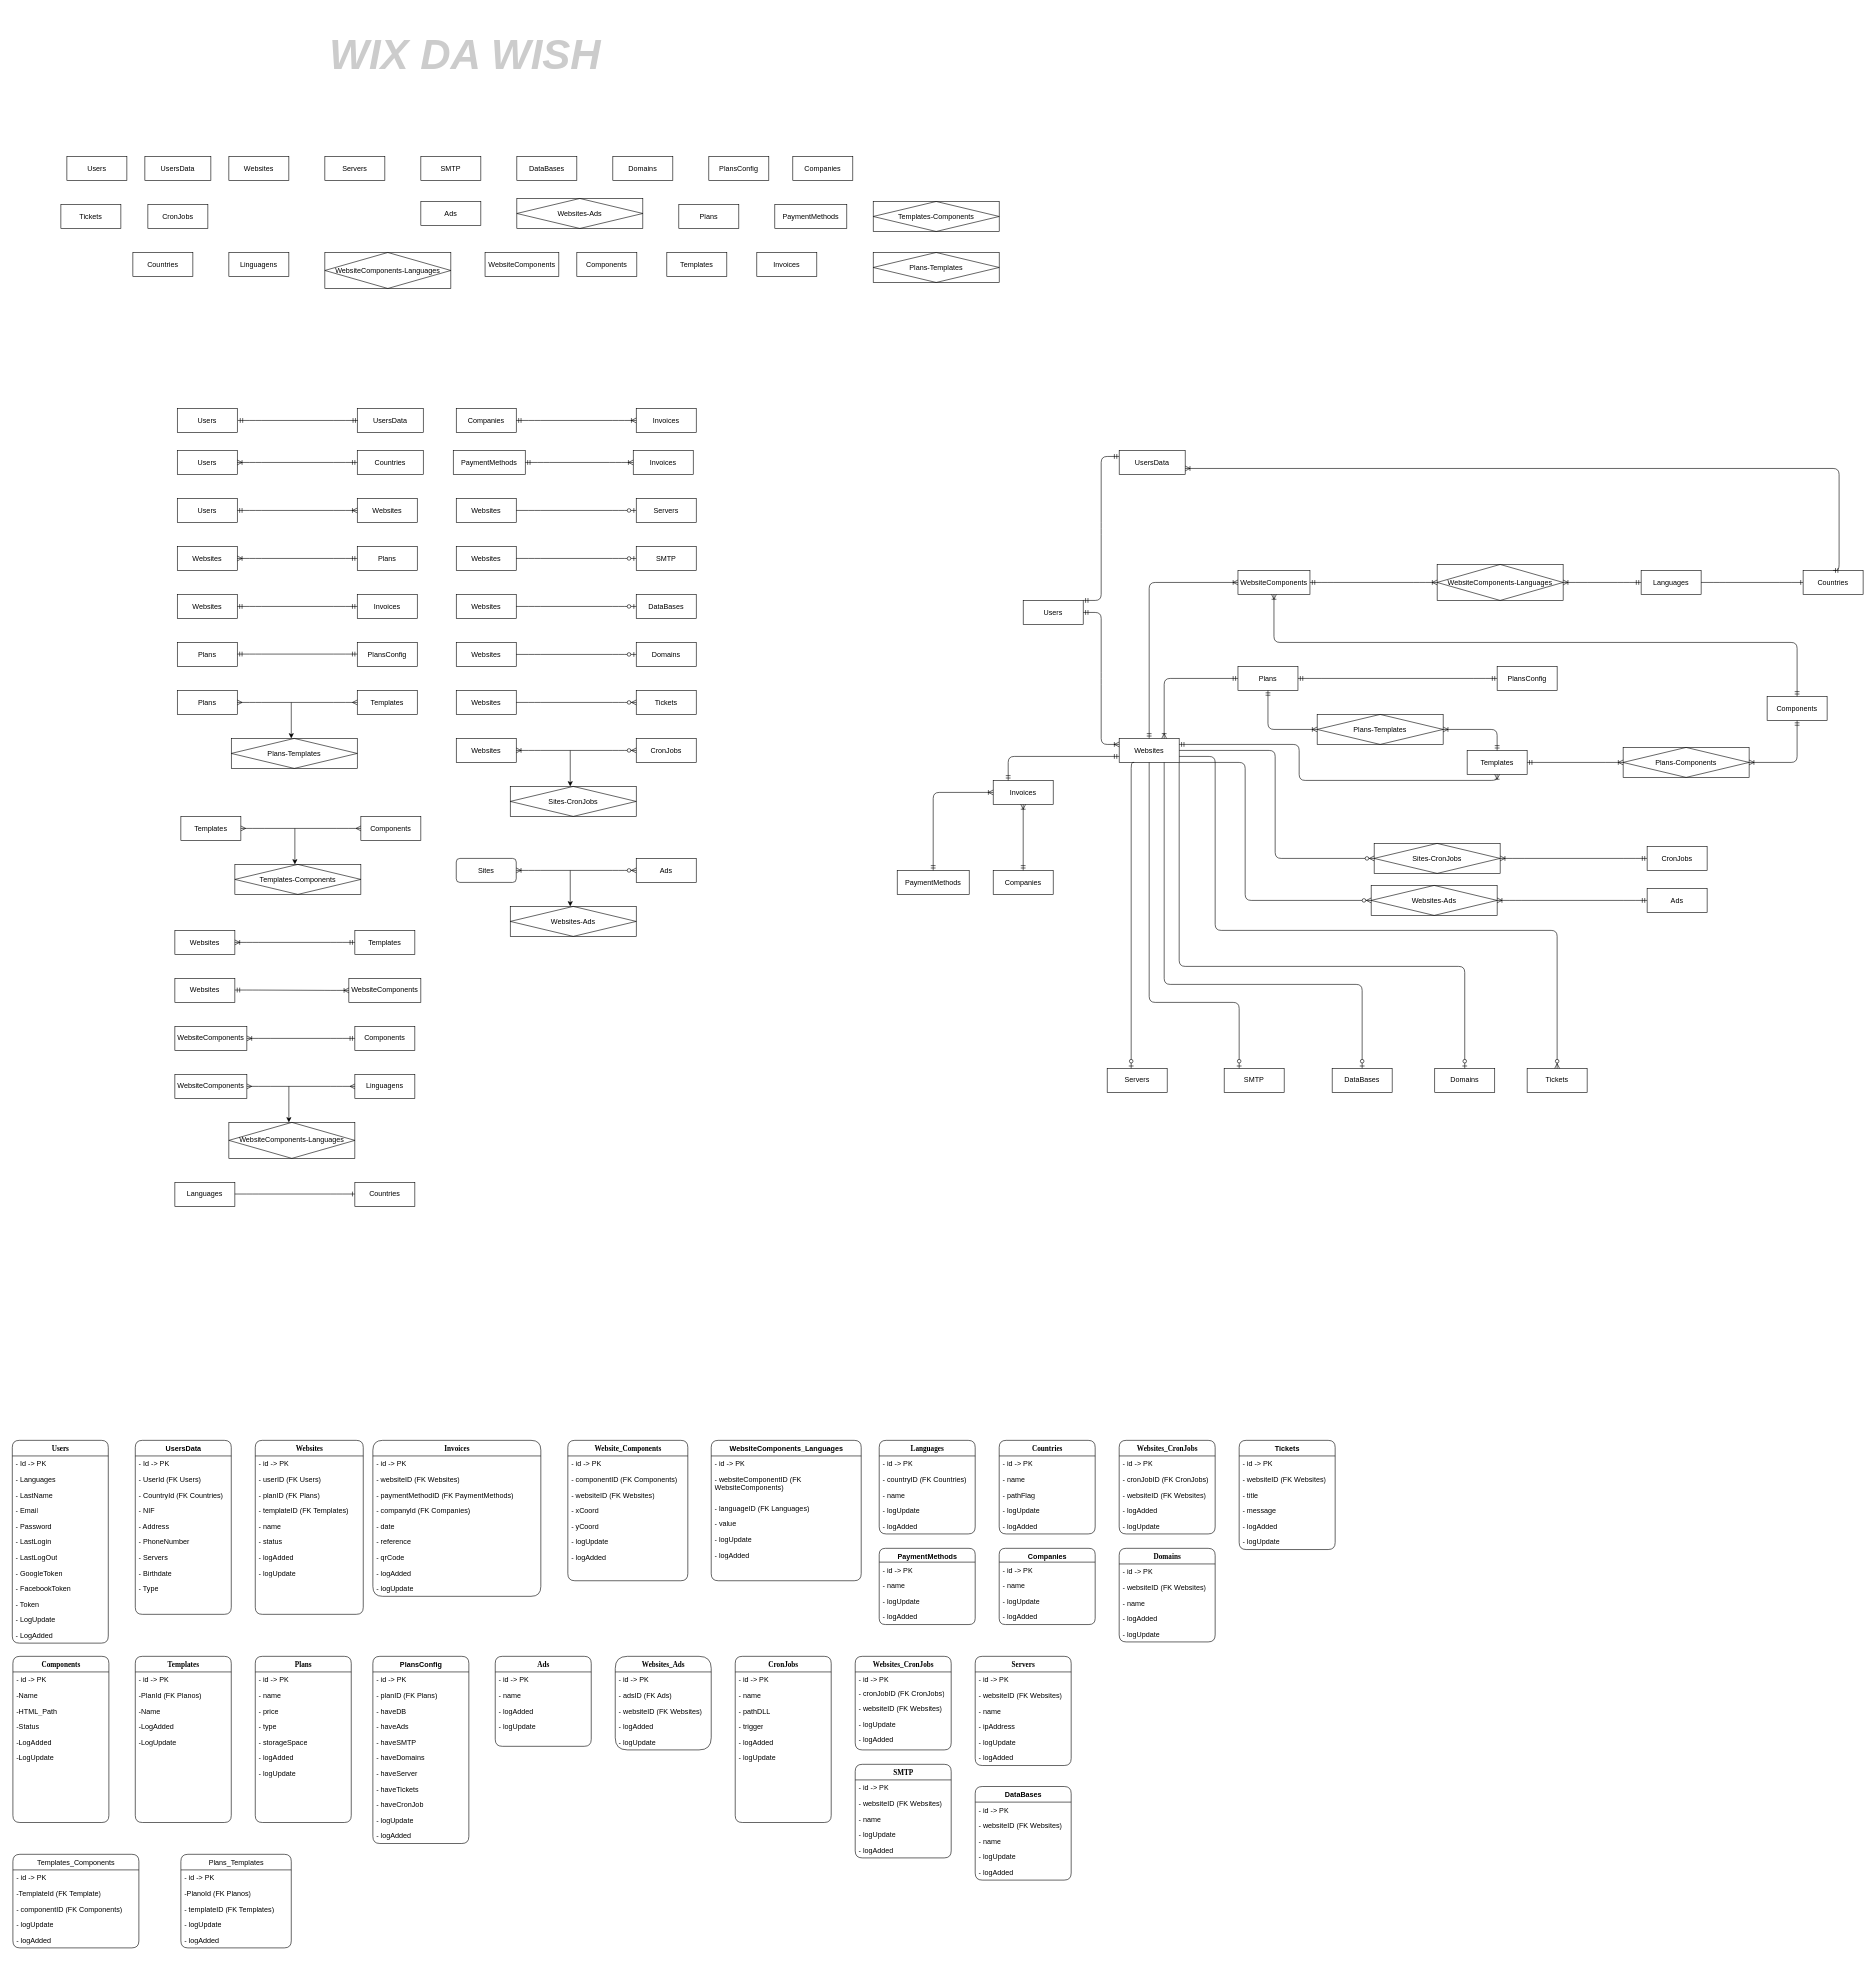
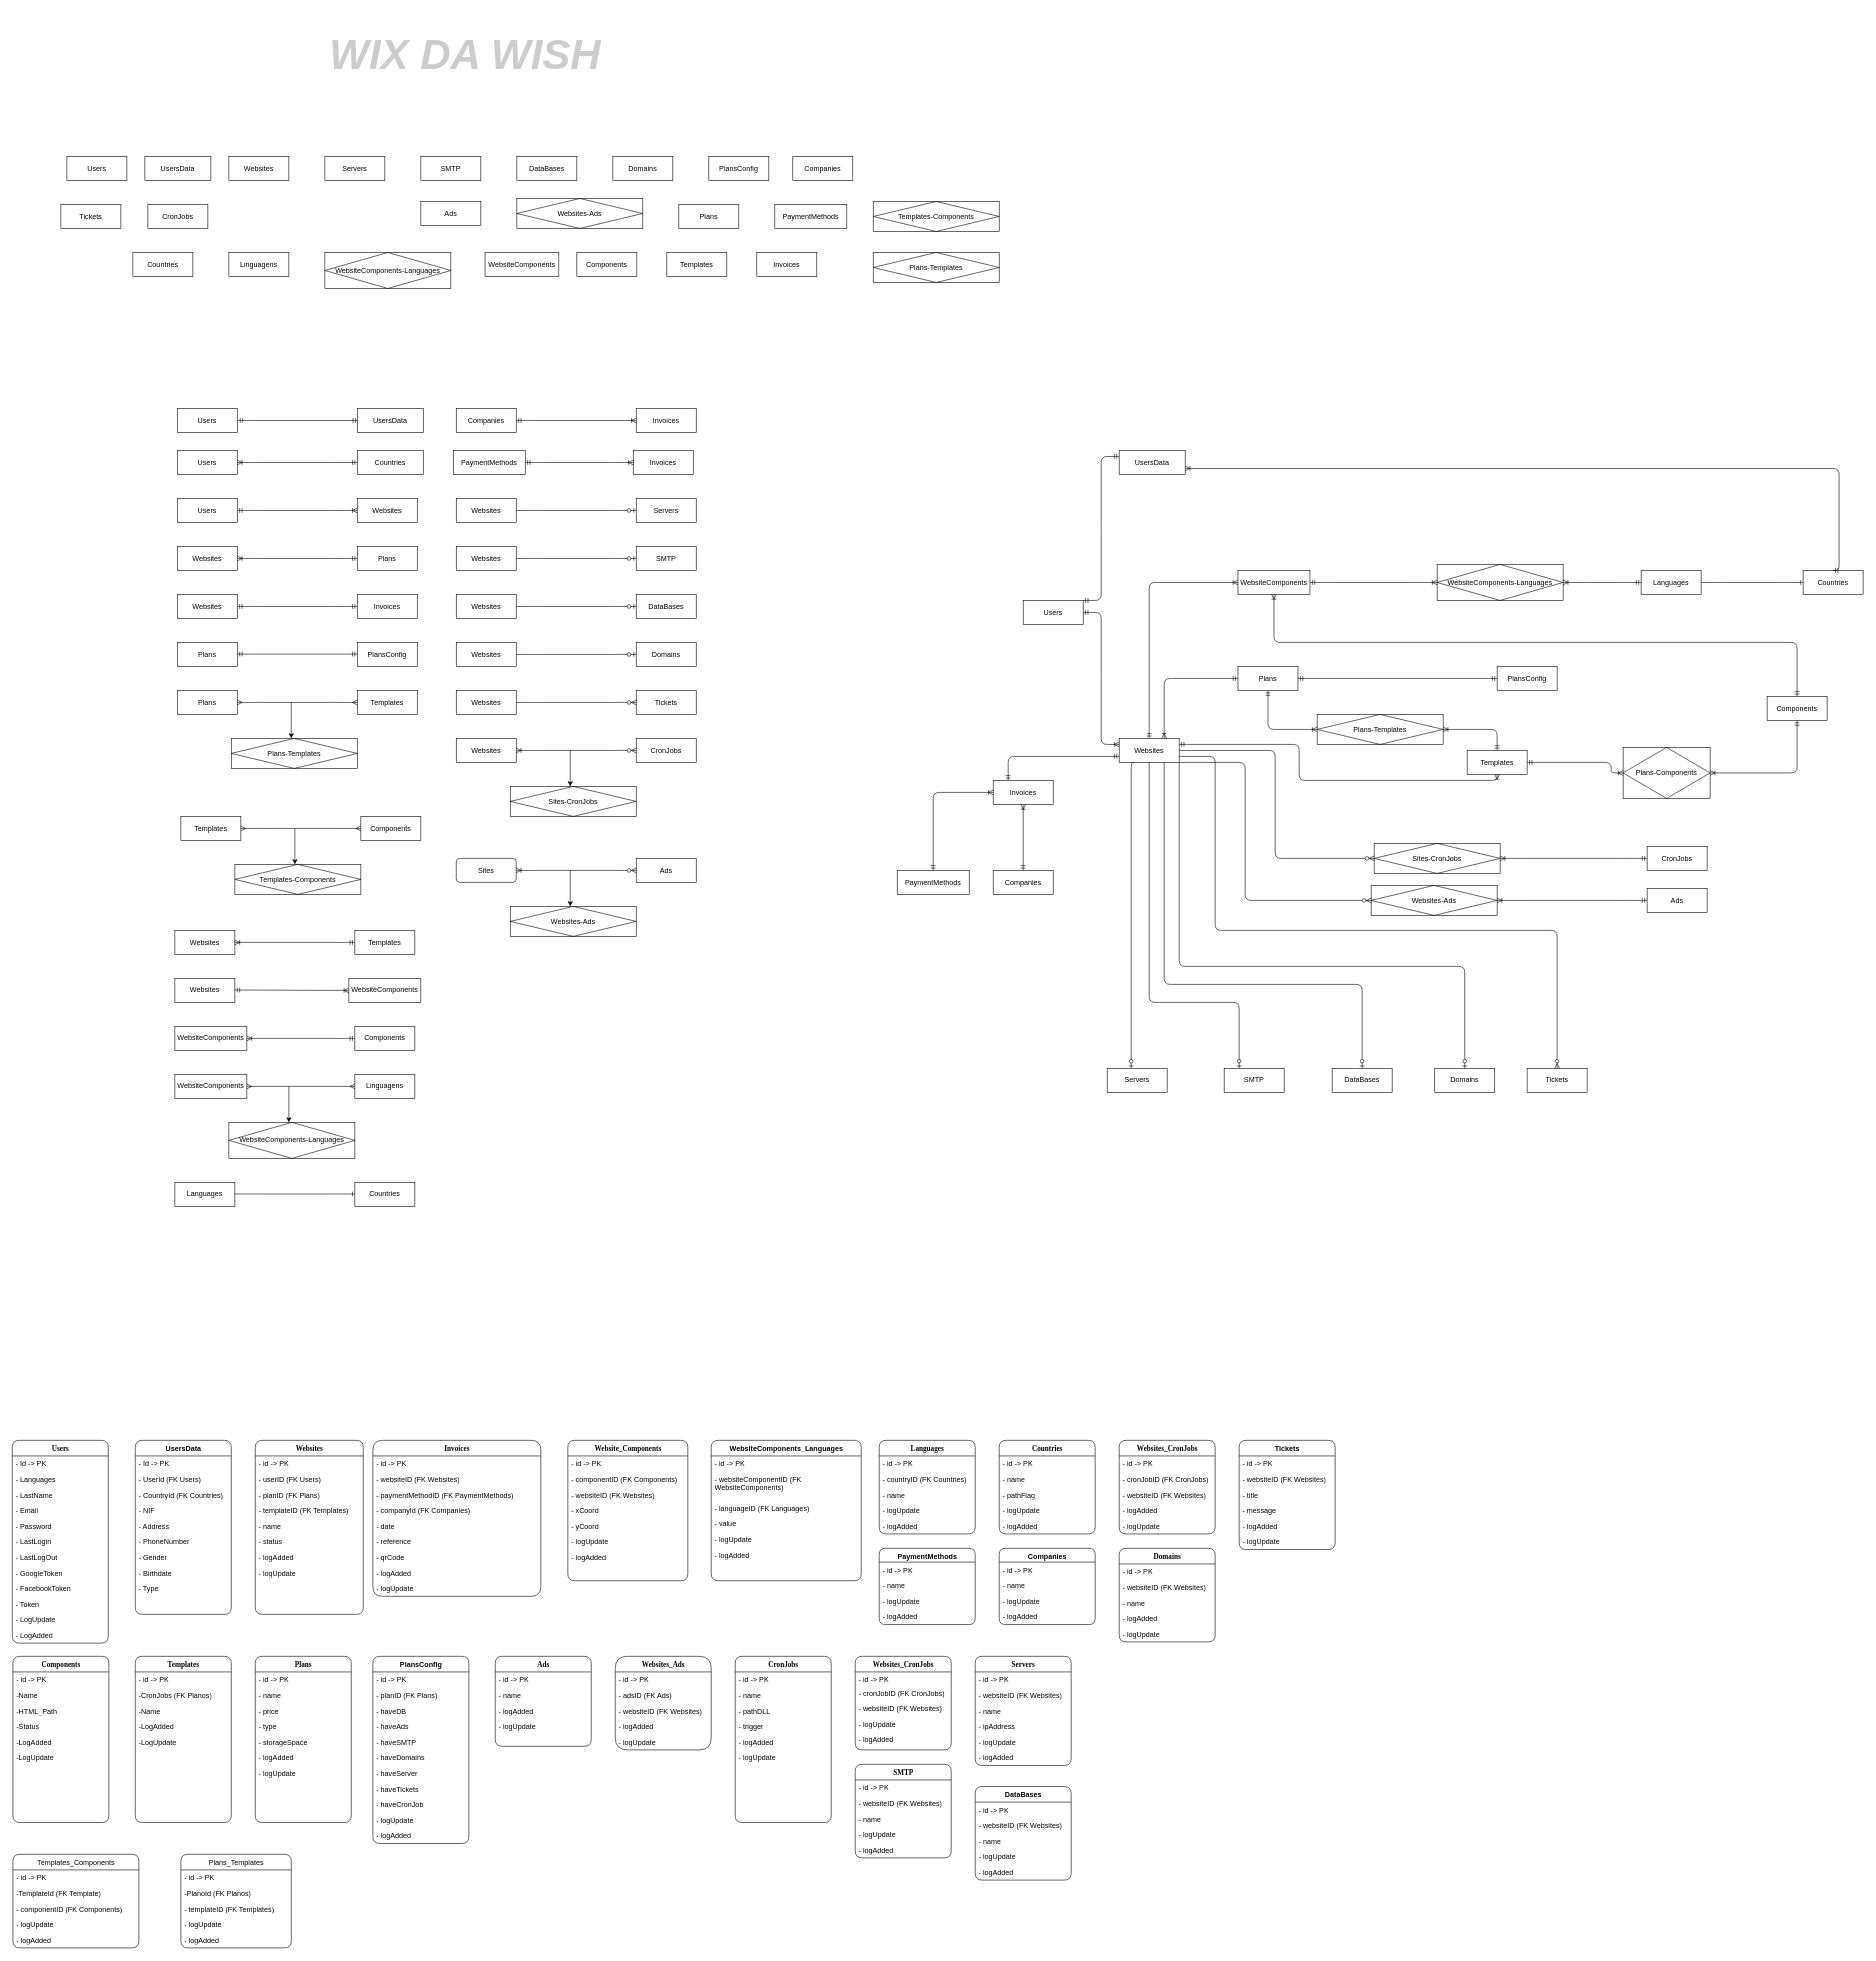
node "Plans-Components": size 126x30 -> 87x51
node "- Servers": label "- Servers" -> "- Gender"
node "-PlanId (FK Planos)": label "-PlanId (FK Planos)" -> "-CronJobs (FK Planos)"
